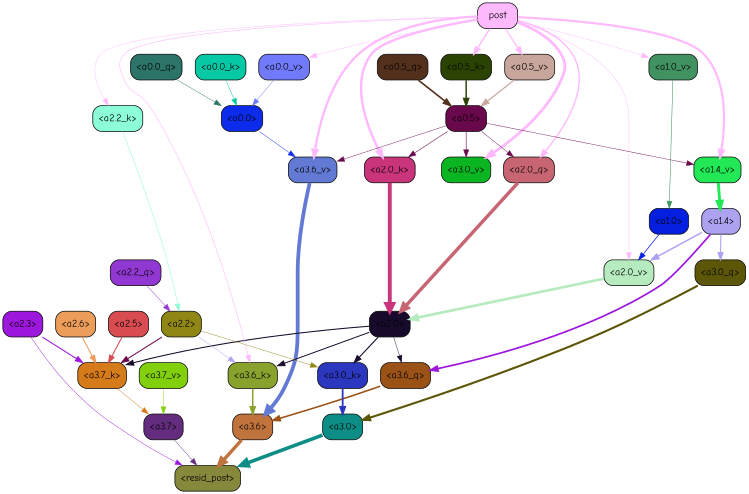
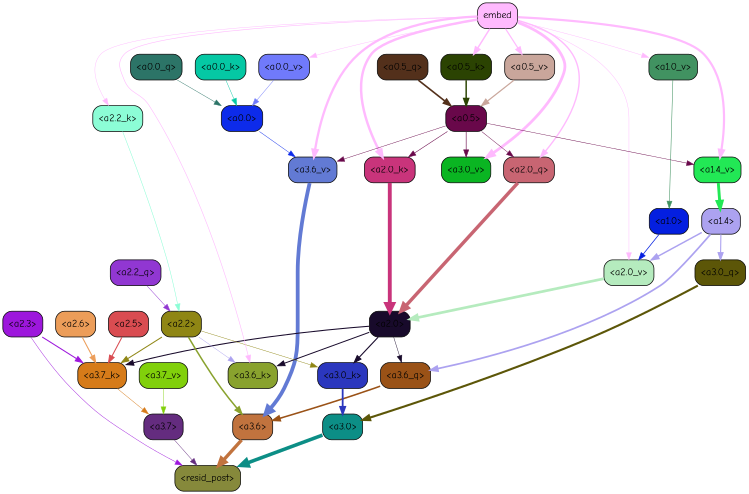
node "post": label "post" -> "embed"
edge "<a1.4>" -> "<a3.6_q>": color #9d17dc -> #aca2f0
edge "<a2.2>" -> "<a3.7_k>": color #69084a -> #8f8614
edge "<a3.6_k>" -> "<a3.6>": now "<a2.2>" -> "<a3.6>"
